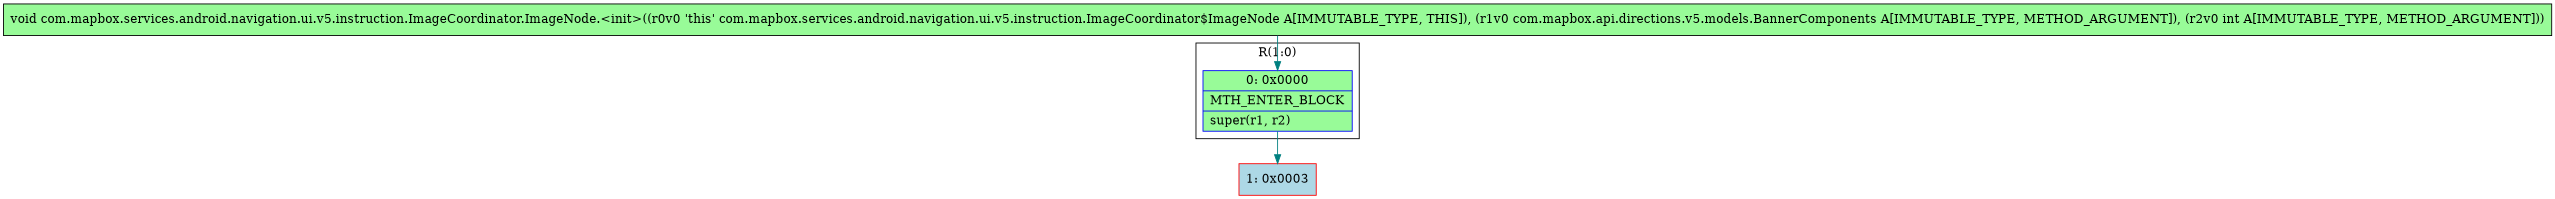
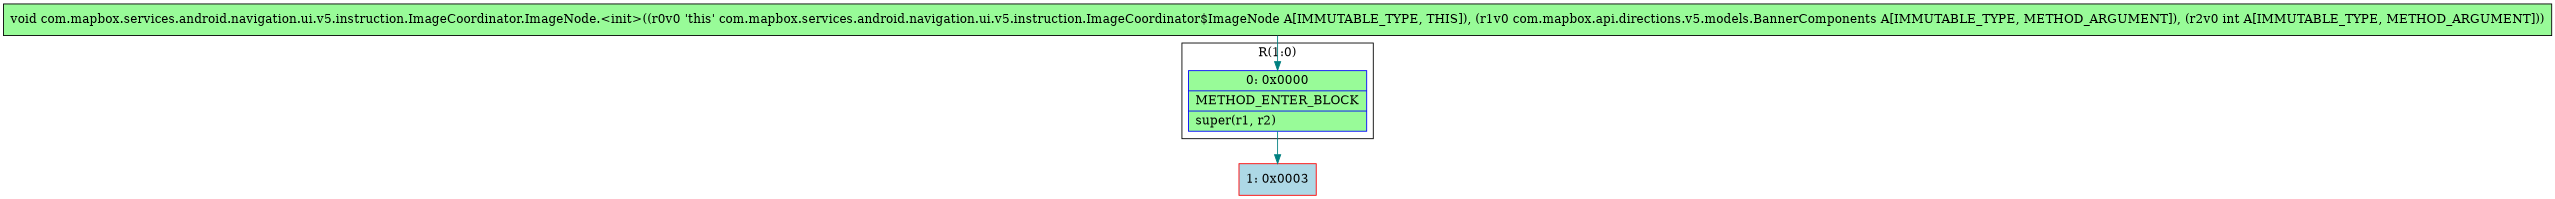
node "0: 0x0000": text "MTH_ENTER_BLOCK" -> "METHOD_ENTER_BLOCK"
